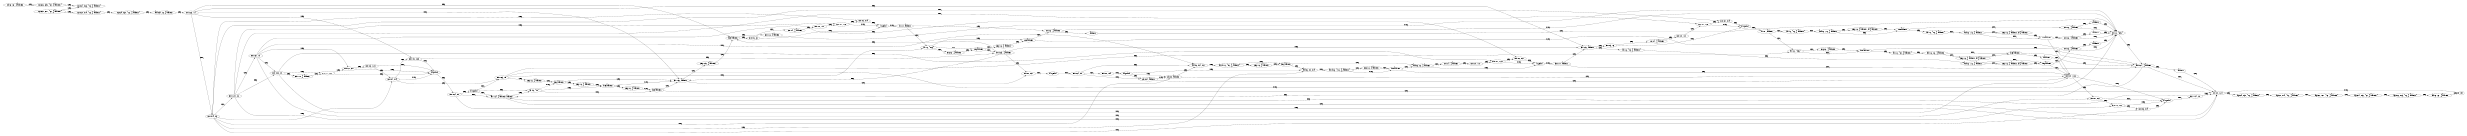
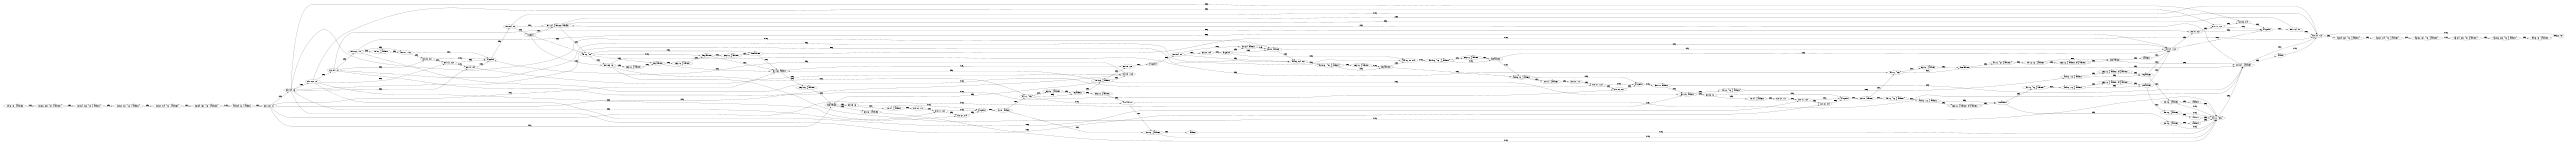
edge "stp x22 , x21 , [ sp , # address ]" -> "stp x24 , x23 , [ sp , # address ]": reversed
edge "mov w5 , w25" -> "mov w25 , # address": reversed
edge "mov x4 , x19" -> "mov x23 , x0": now "ldr w8 , [ x0 ]" -> "mov x23 , x0"
edge "mov w20 , w2" -> "mov w22 , w0": now "mov w20 , w2" -> "mov w3 , w20"
